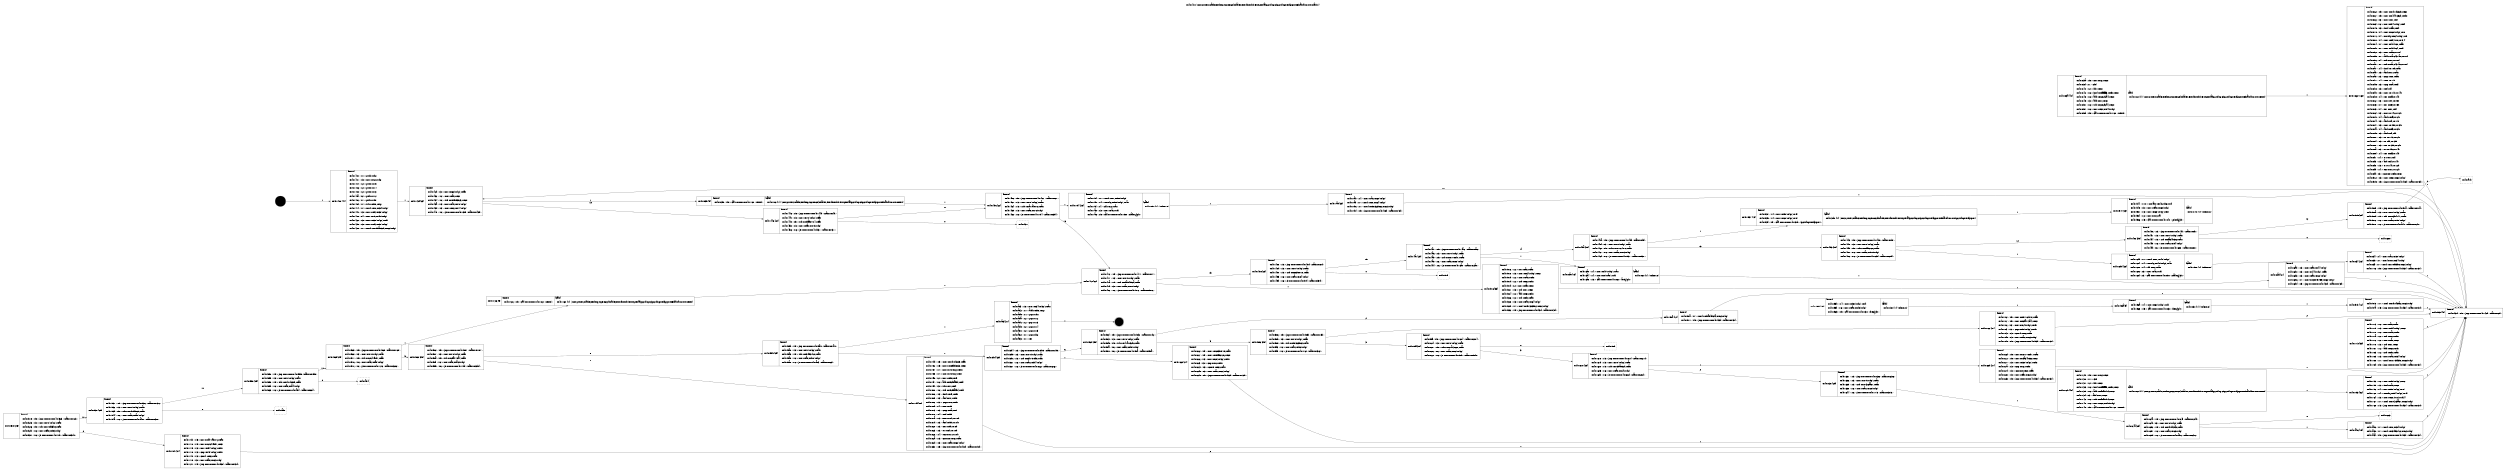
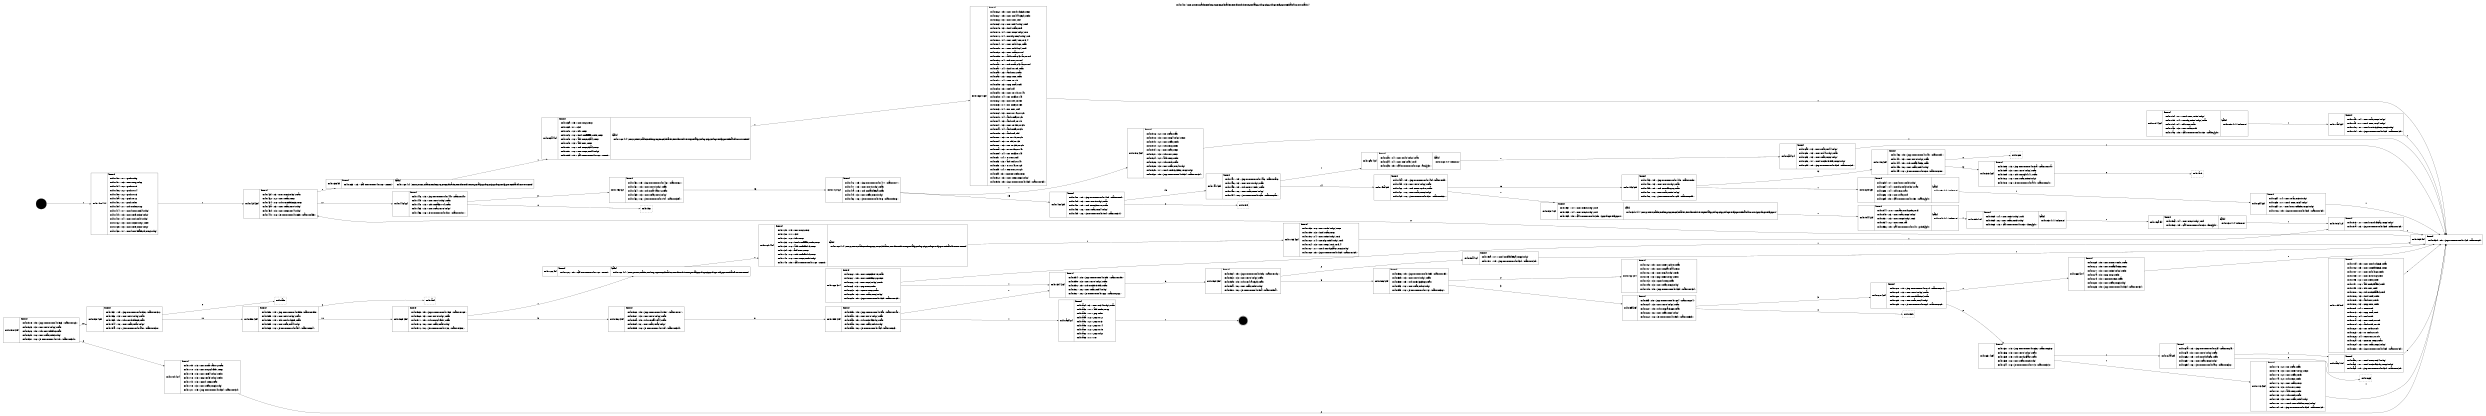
edge "0x40142f [23]" -> "0x401446 [22]": label " 13" -> " 17"
edge "0x401835 [5]" -> "0x40145c [22]": now "0x401835 [5]" -> "0x40183a [40]"
edge "0x40145c [22]" -> "0x401794 [23]": removed, label "1"
edge "0x401944 [23]" -> "0x40195b [15]": added, label "1"
edge "0x401726 [5]" -> "0x401472 [22]": now "0x401726 [5]" -> "0x40172b [40]"
edge "0x4017c2 [27]" -> "0x401b3d [5]": removed, label "2"
edge "0x401753 [32]" -> "0x401b3d [5]": now "0x401753 [32]" -> "0x401973 [12]"
edge "0x4015b4 [25]" -> "0x4016c2 [27]": reversed
edge "0x401631 [25]" -> "0x401773 [33]": added, label "1"
edge "0x401582 [25]" -> "0x4017dd [88]": removed, label "1"
